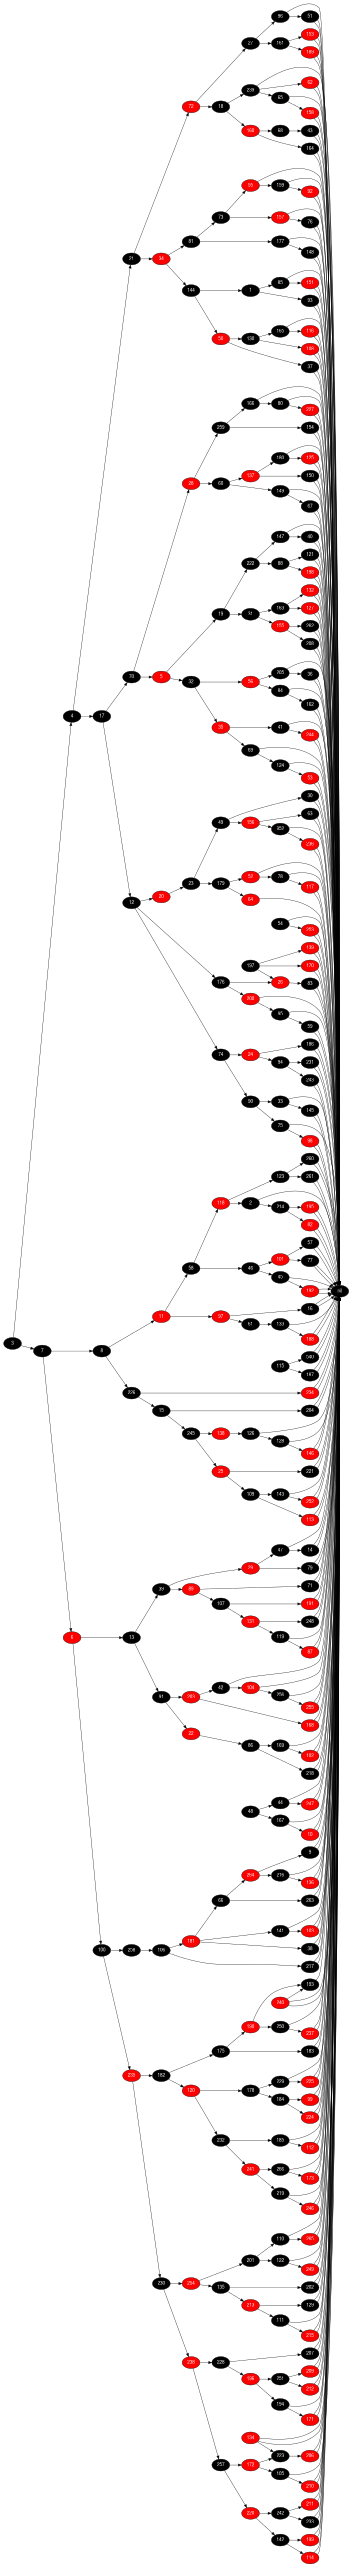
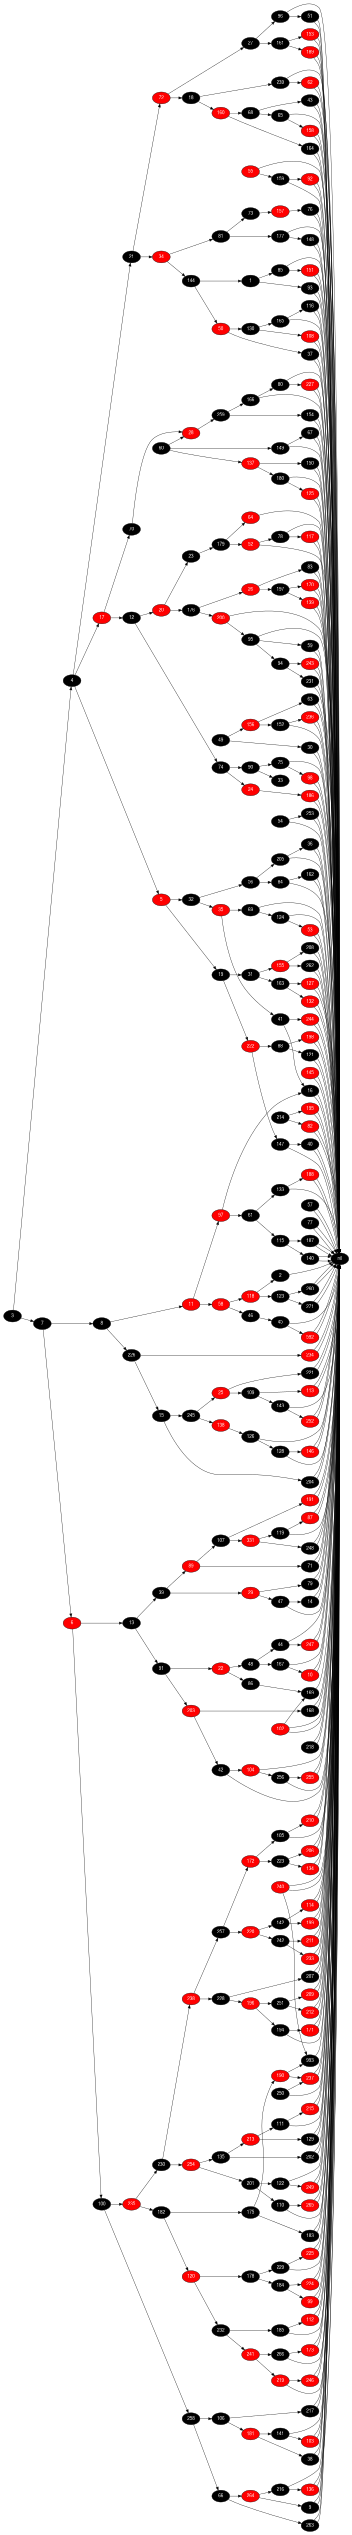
edge "239" -> "65": now "68" -> "65"
edge "73" -> "55": removed
node "116": fillcolor red -> black
edge "28" -> "60": reversed
node "222": fillcolor black -> red
edge "70" -> "5": now "4" -> "5"
node "56": fillcolor red -> black
node "17": fillcolor black -> red
edge "157" -> "nil": removed
node "952": label "952" -> "152"
edge "23" -> "49": removed
node "253": fillcolor red -> black
edge "12" -> "176": now "20" -> "176"
edge "197" -> "26": reversed
edge "41" -> "nil": now "41" -> "16"
node "186": fillcolor black -> red
edge "24" -> "94": now "95" -> "94"
node "243": fillcolor black -> red
edge "33" -> "145": removed
node "145": fillcolor black -> red
edge "33" -> "nil": removed
node "261": label "261" -> "271"
edge "2" -> "214": removed
edge "61" -> "115": added
node "101": removed
node "58": fillcolor black -> red
node "192": label "192" -> "592"
node "540": label "540" -> "140"
node "131": label "131" -> "331"
edge "22" -> "48": added
node "168": fillcolor red -> black
edge "169" -> "102": reversed
edge "86" -> "218": removed
edge "181" -> "66": now "258" -> "66"
node "193": label "193" -> "993"
edge "190" -> "250": now "190" -> "237"
node "219": fillcolor black -> red
edge "134" -> "223": reversed
node "233": fillcolor black -> red
